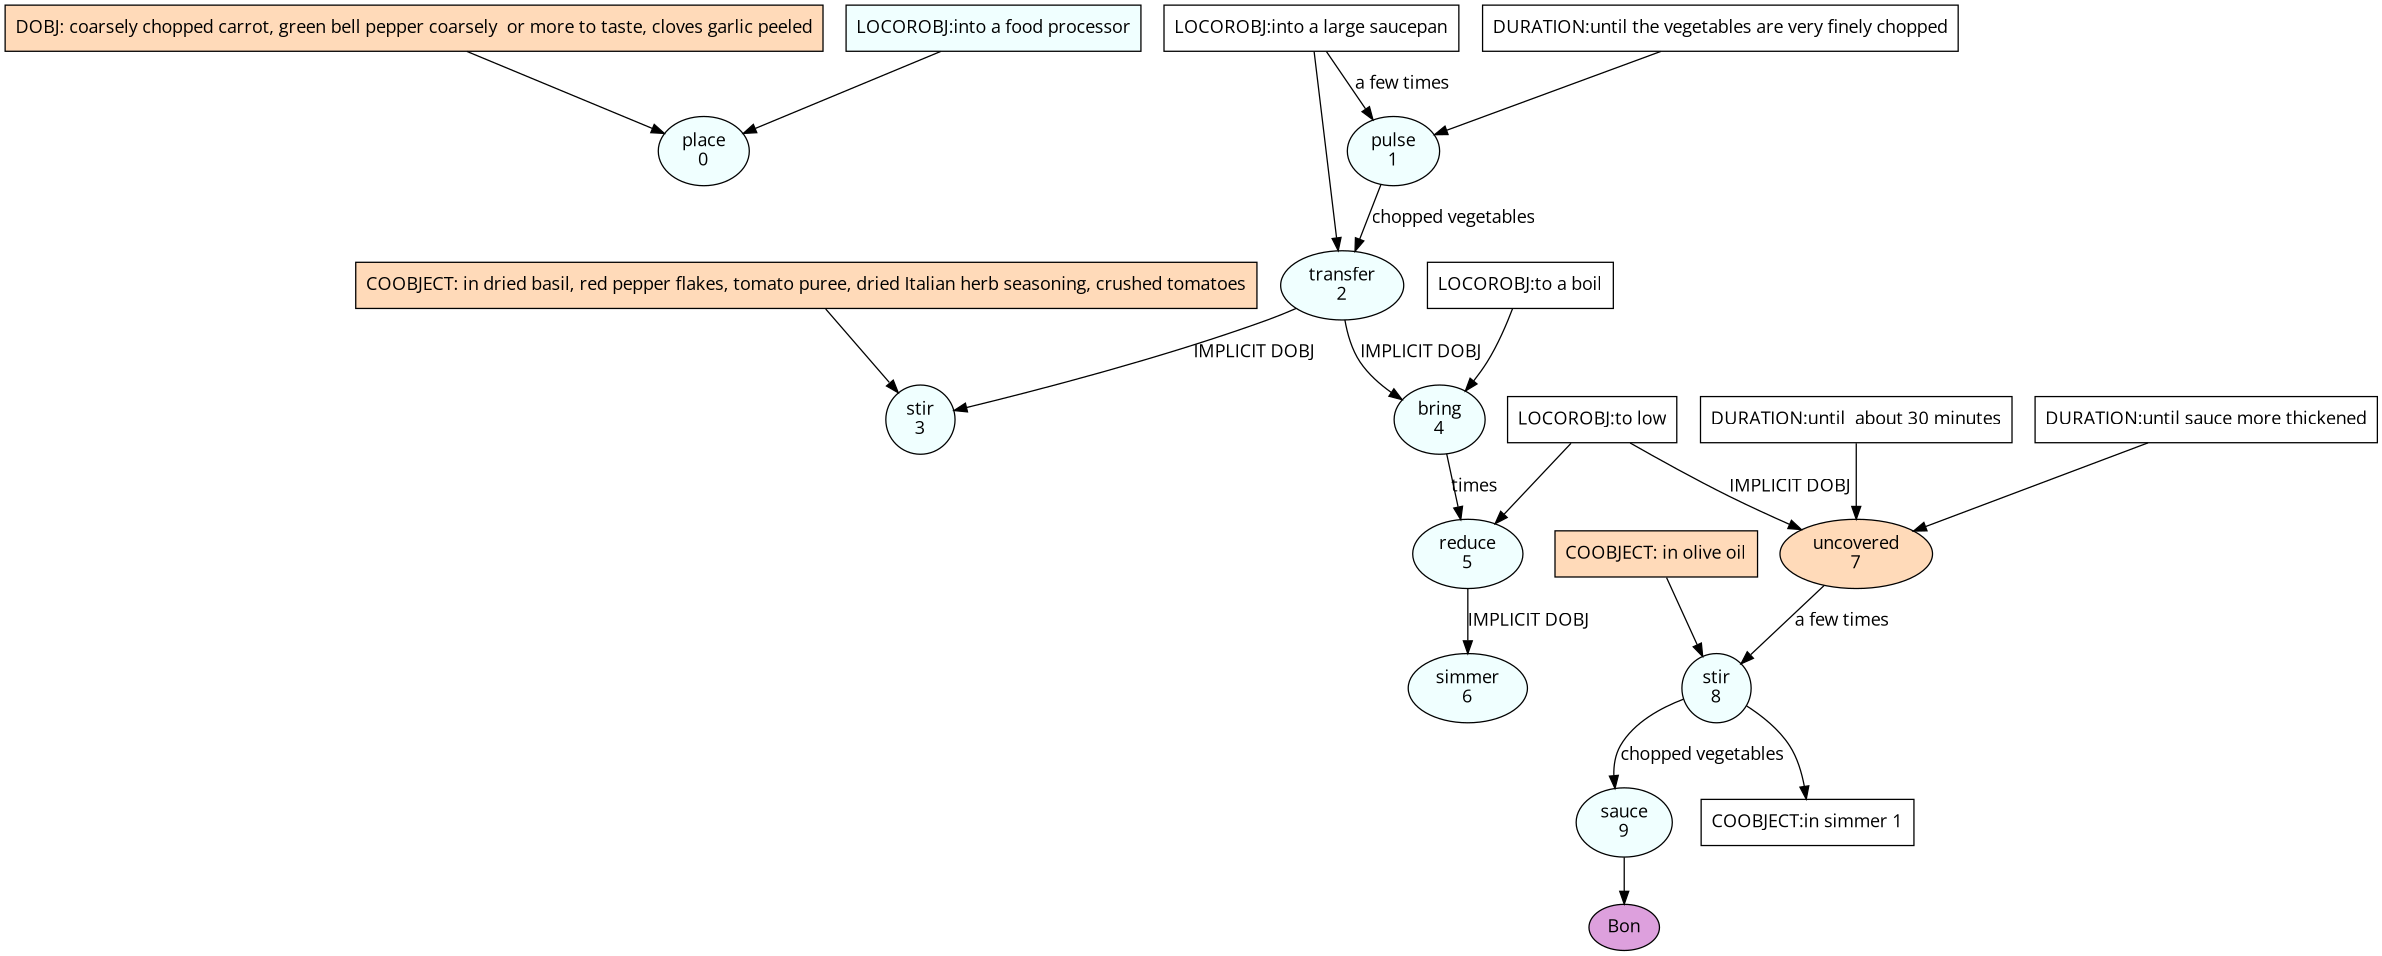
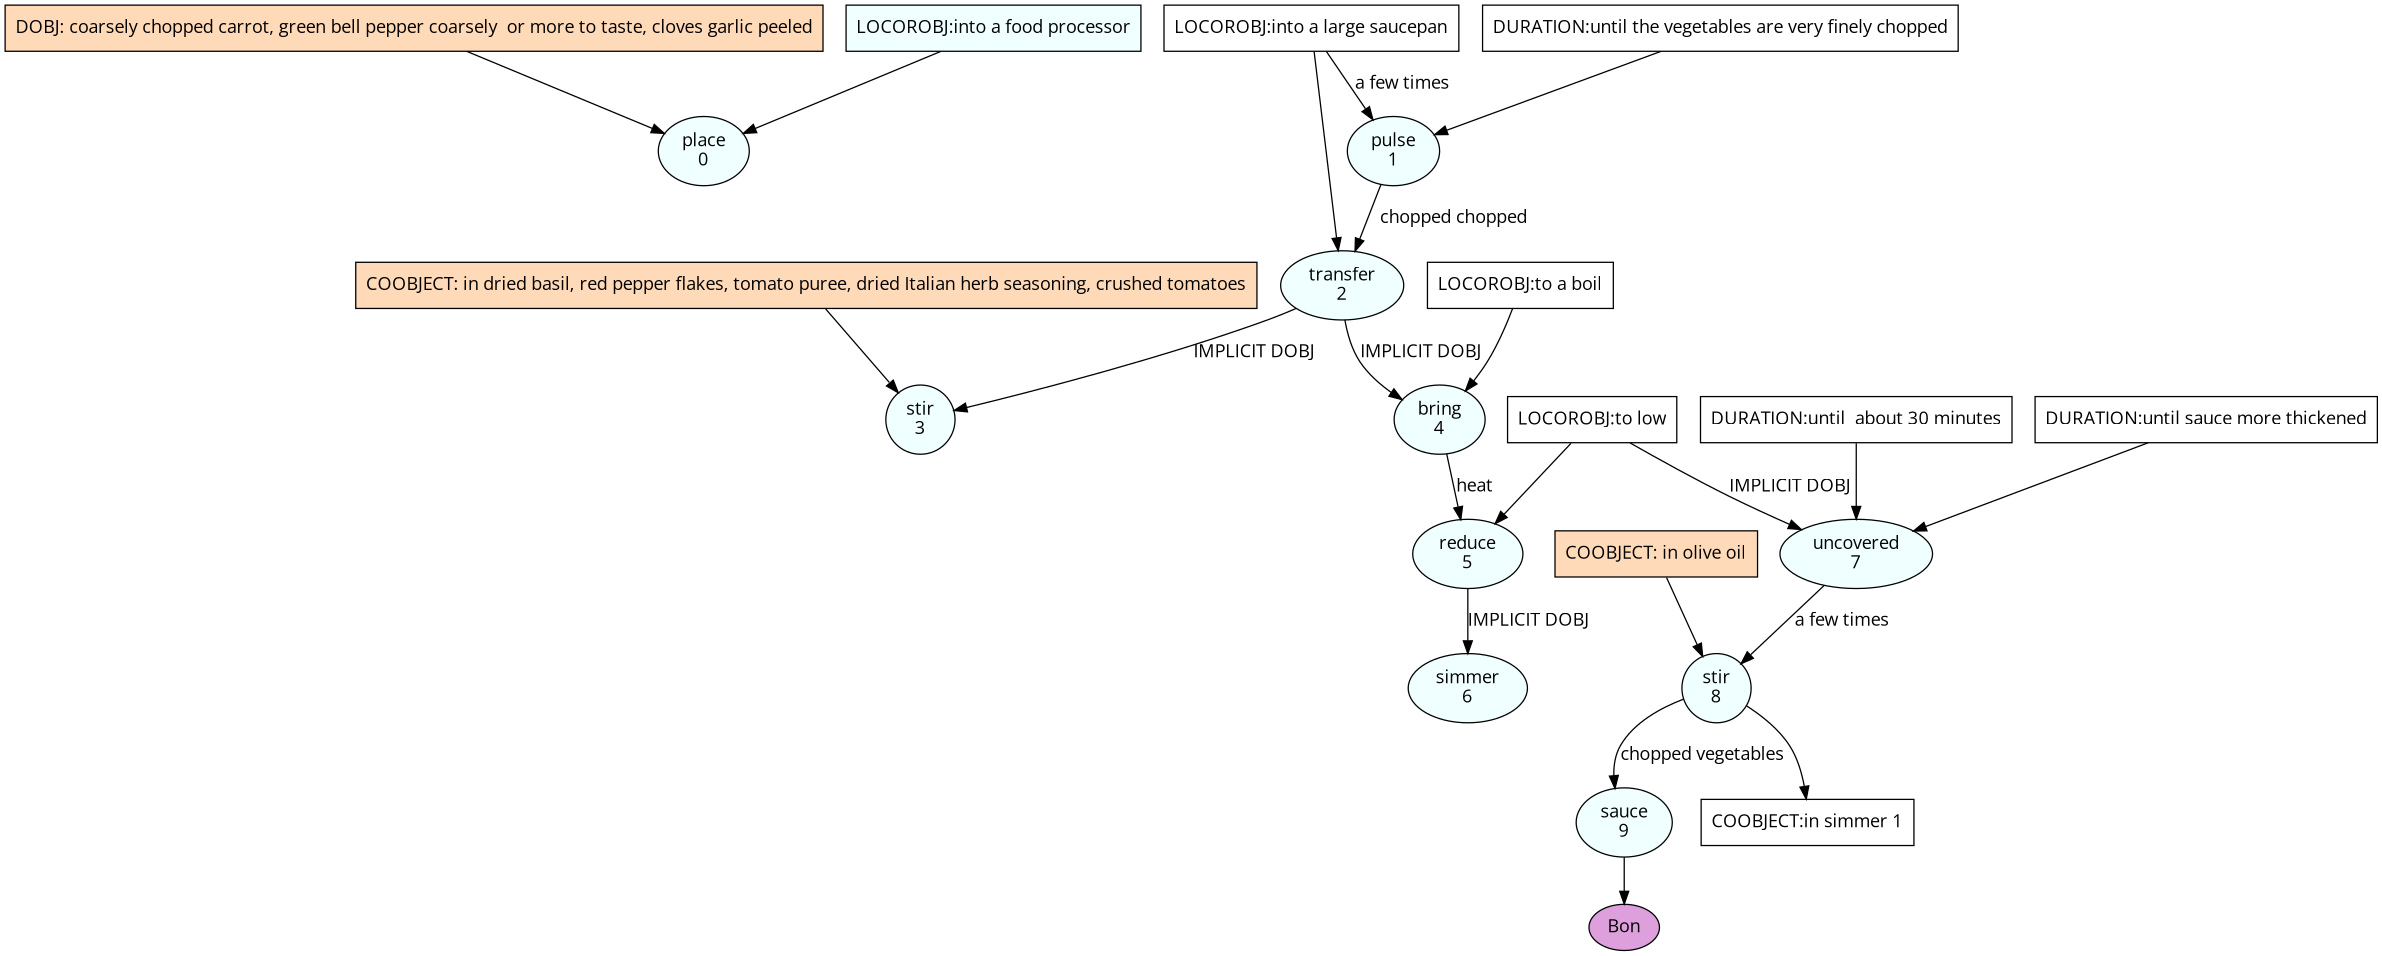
edge "pulse 1" -> "transfer 2": label "chopped vegetables" -> "chopped chopped"
edge "bring 4" -> "reduce 5": label "times" -> "heat"
node "uncovered 7": fillcolor peachpuff -> azure
